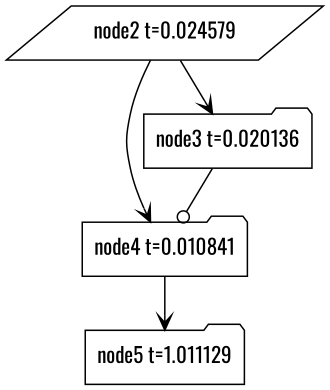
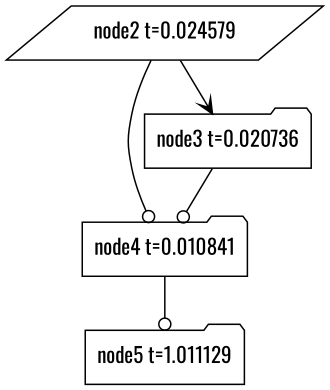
edge "node2 t=0.024579" -> "node4 t=0.010841": arrowhead vee -> odot
node "node3 t=0.020136": label "node3 t=0.020136" -> "node3 t=0.020736"
edge "node4 t=0.010841" -> "node5 t=1.011129": arrowhead vee -> odot
